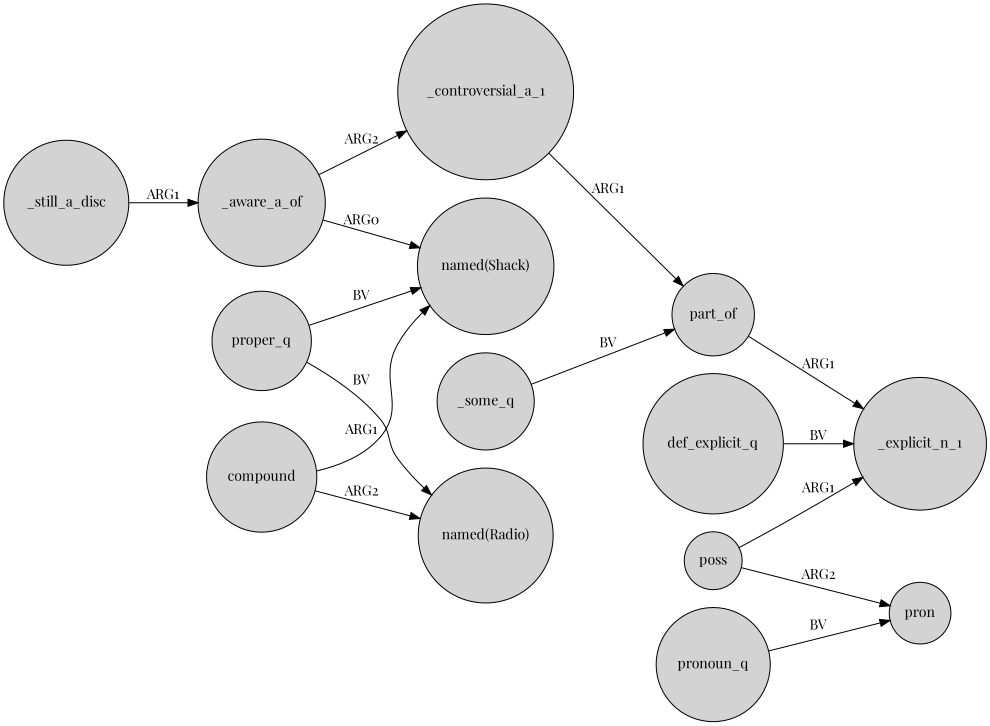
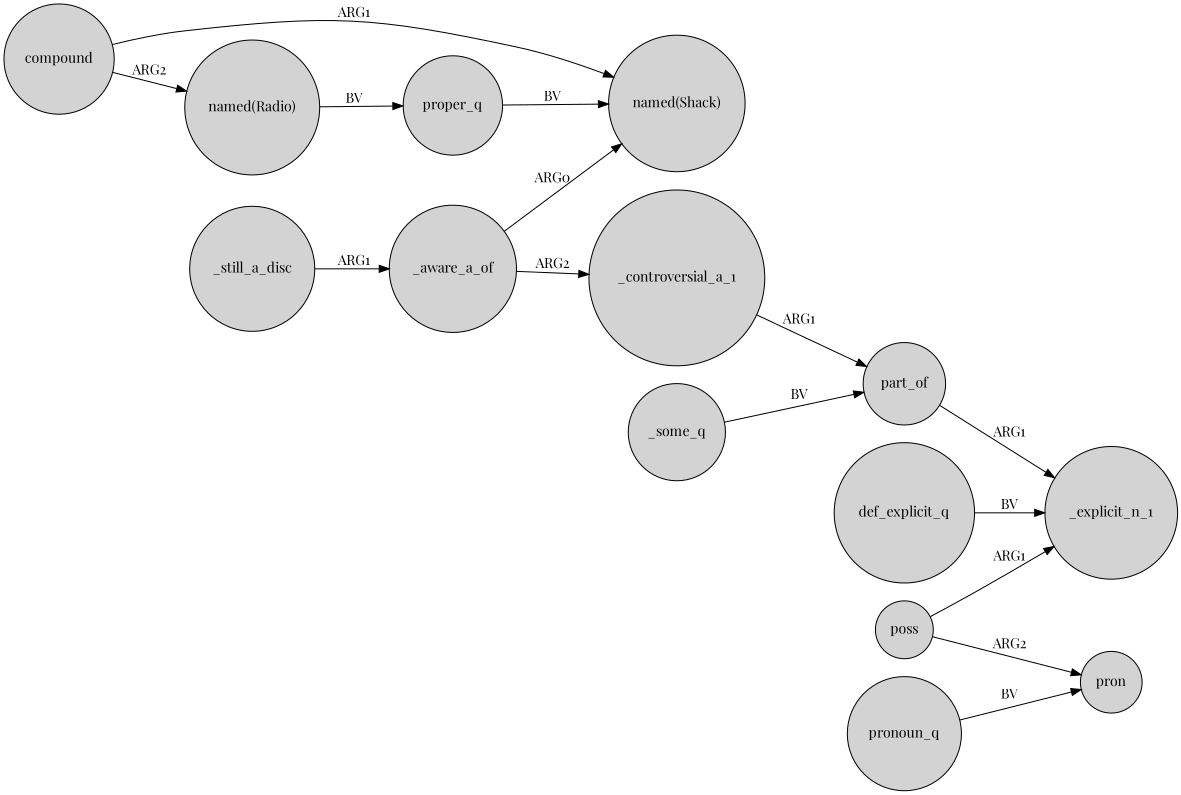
edge "proper_q" -> "named(Radio)": reversed
